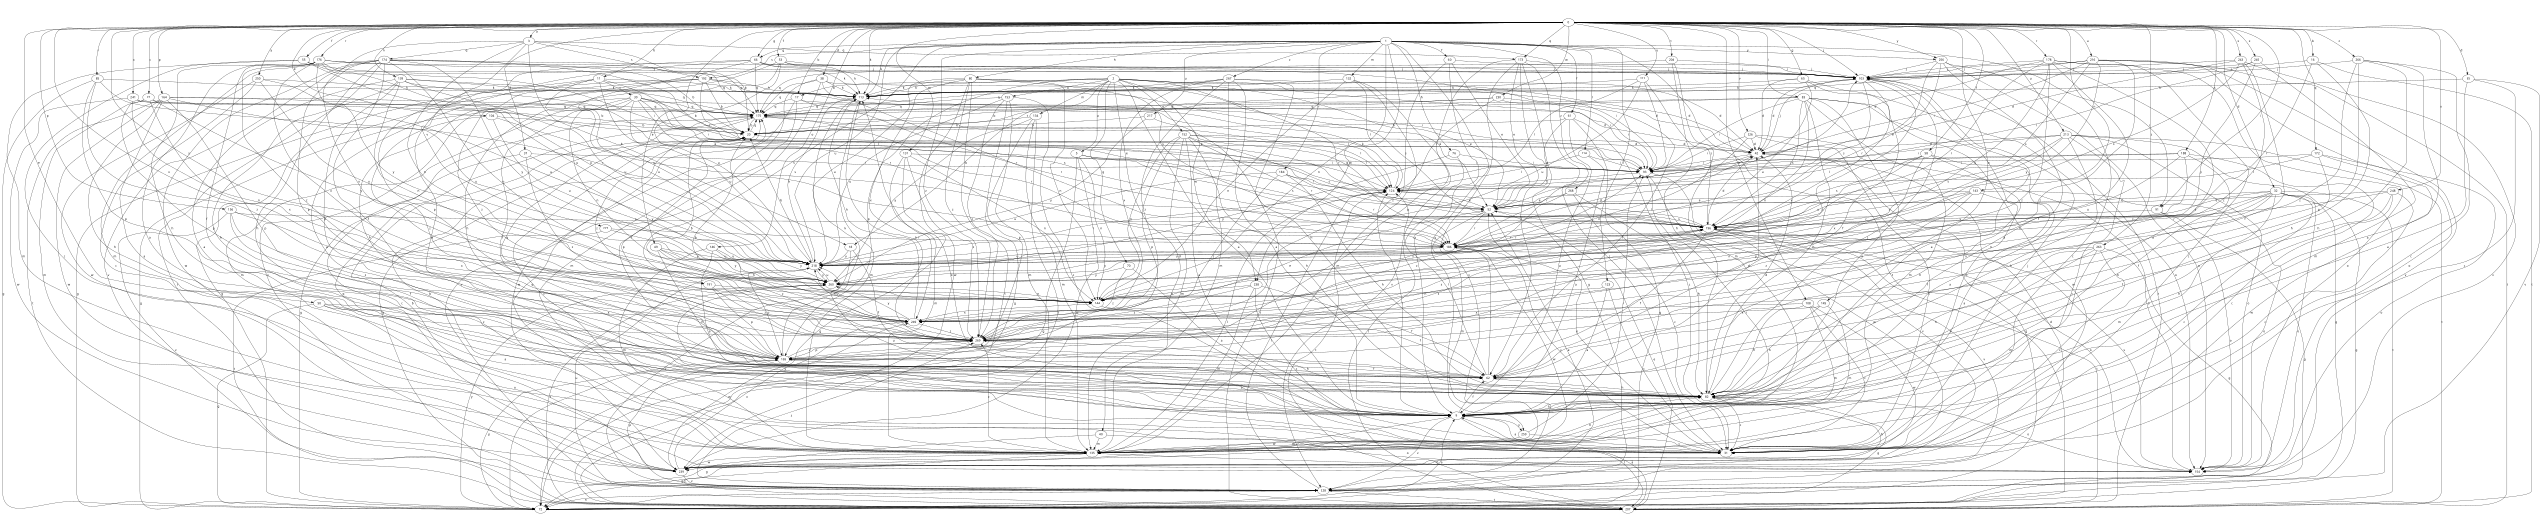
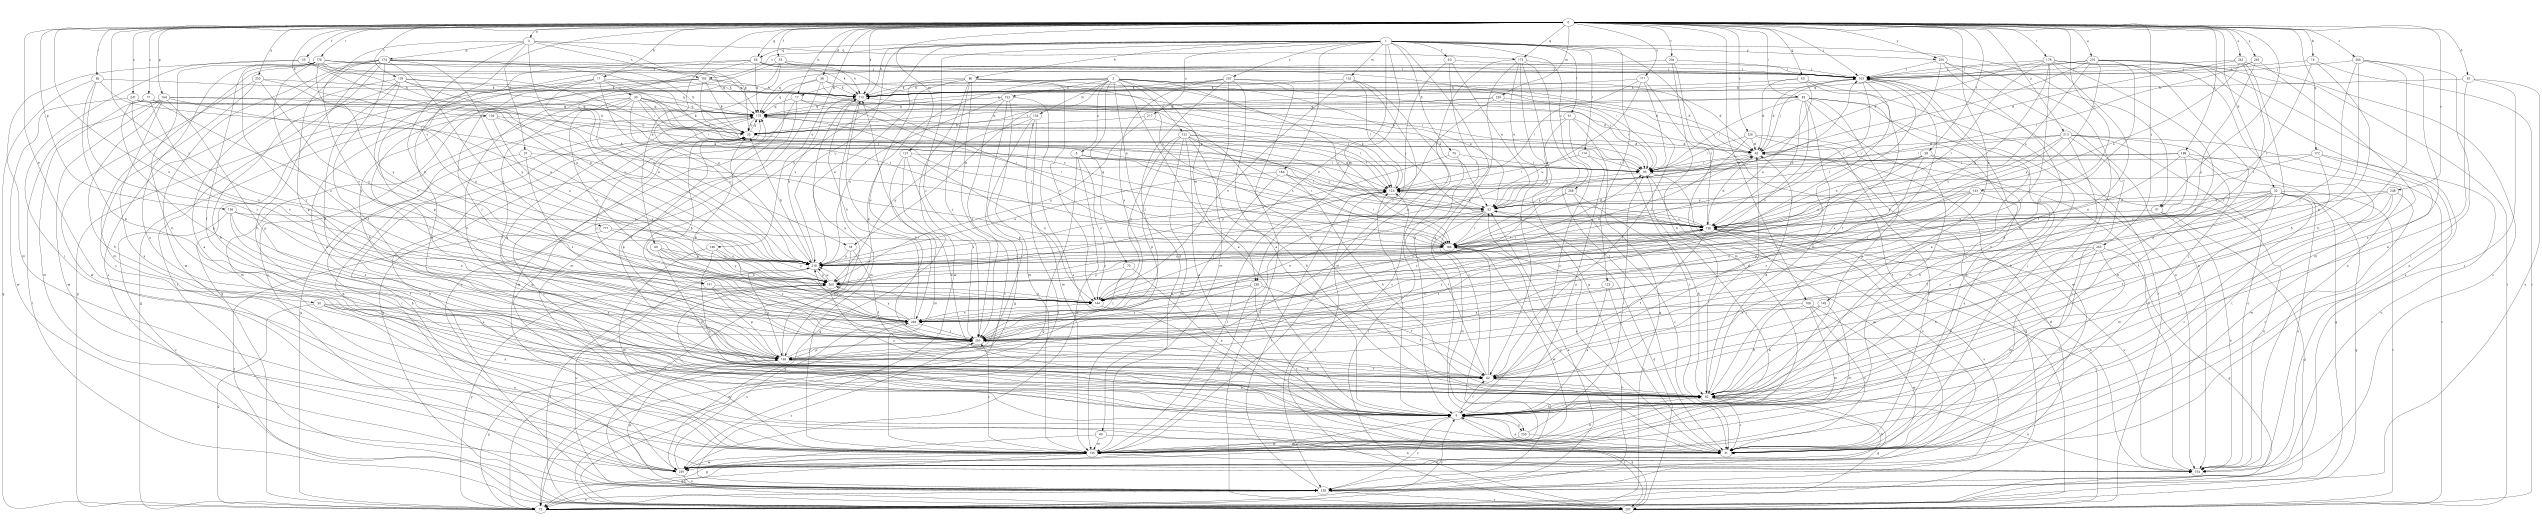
edge "256" -> "52": removed, label "e"
